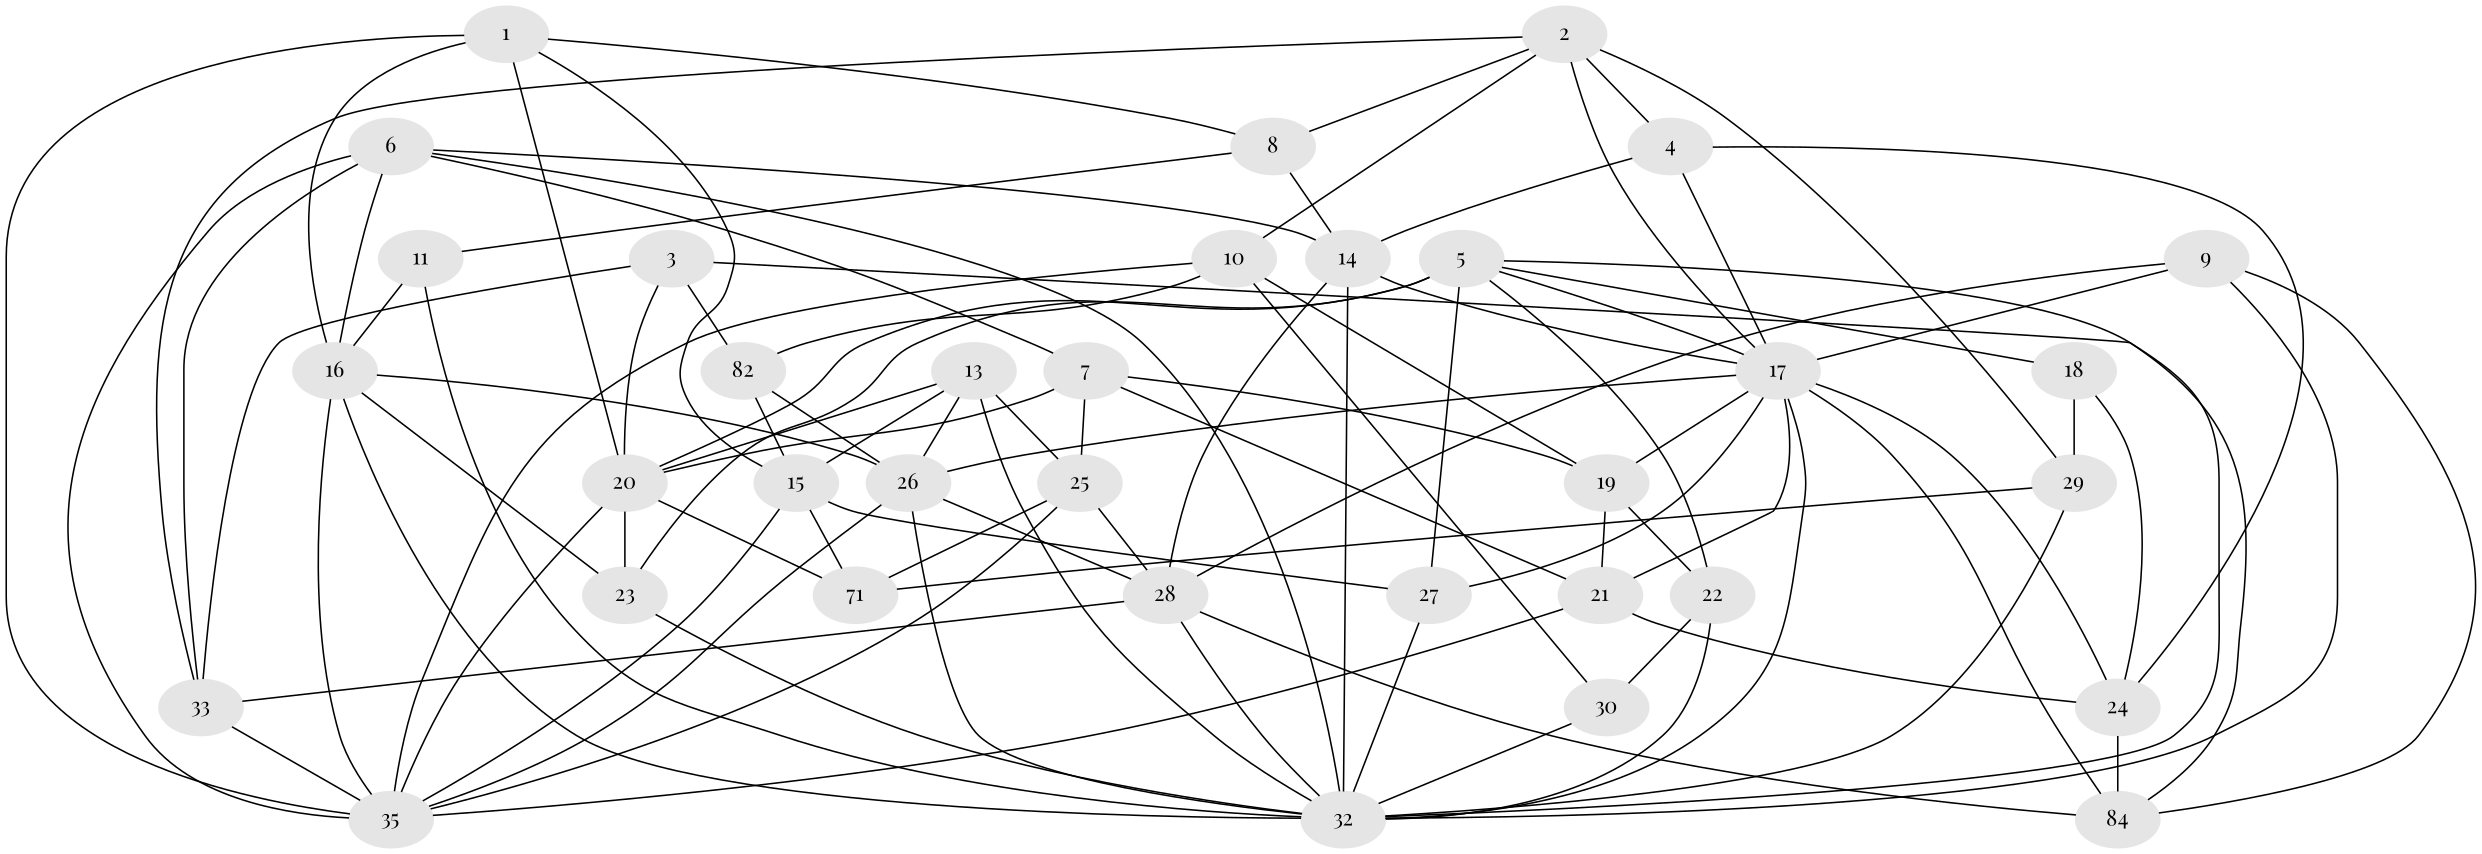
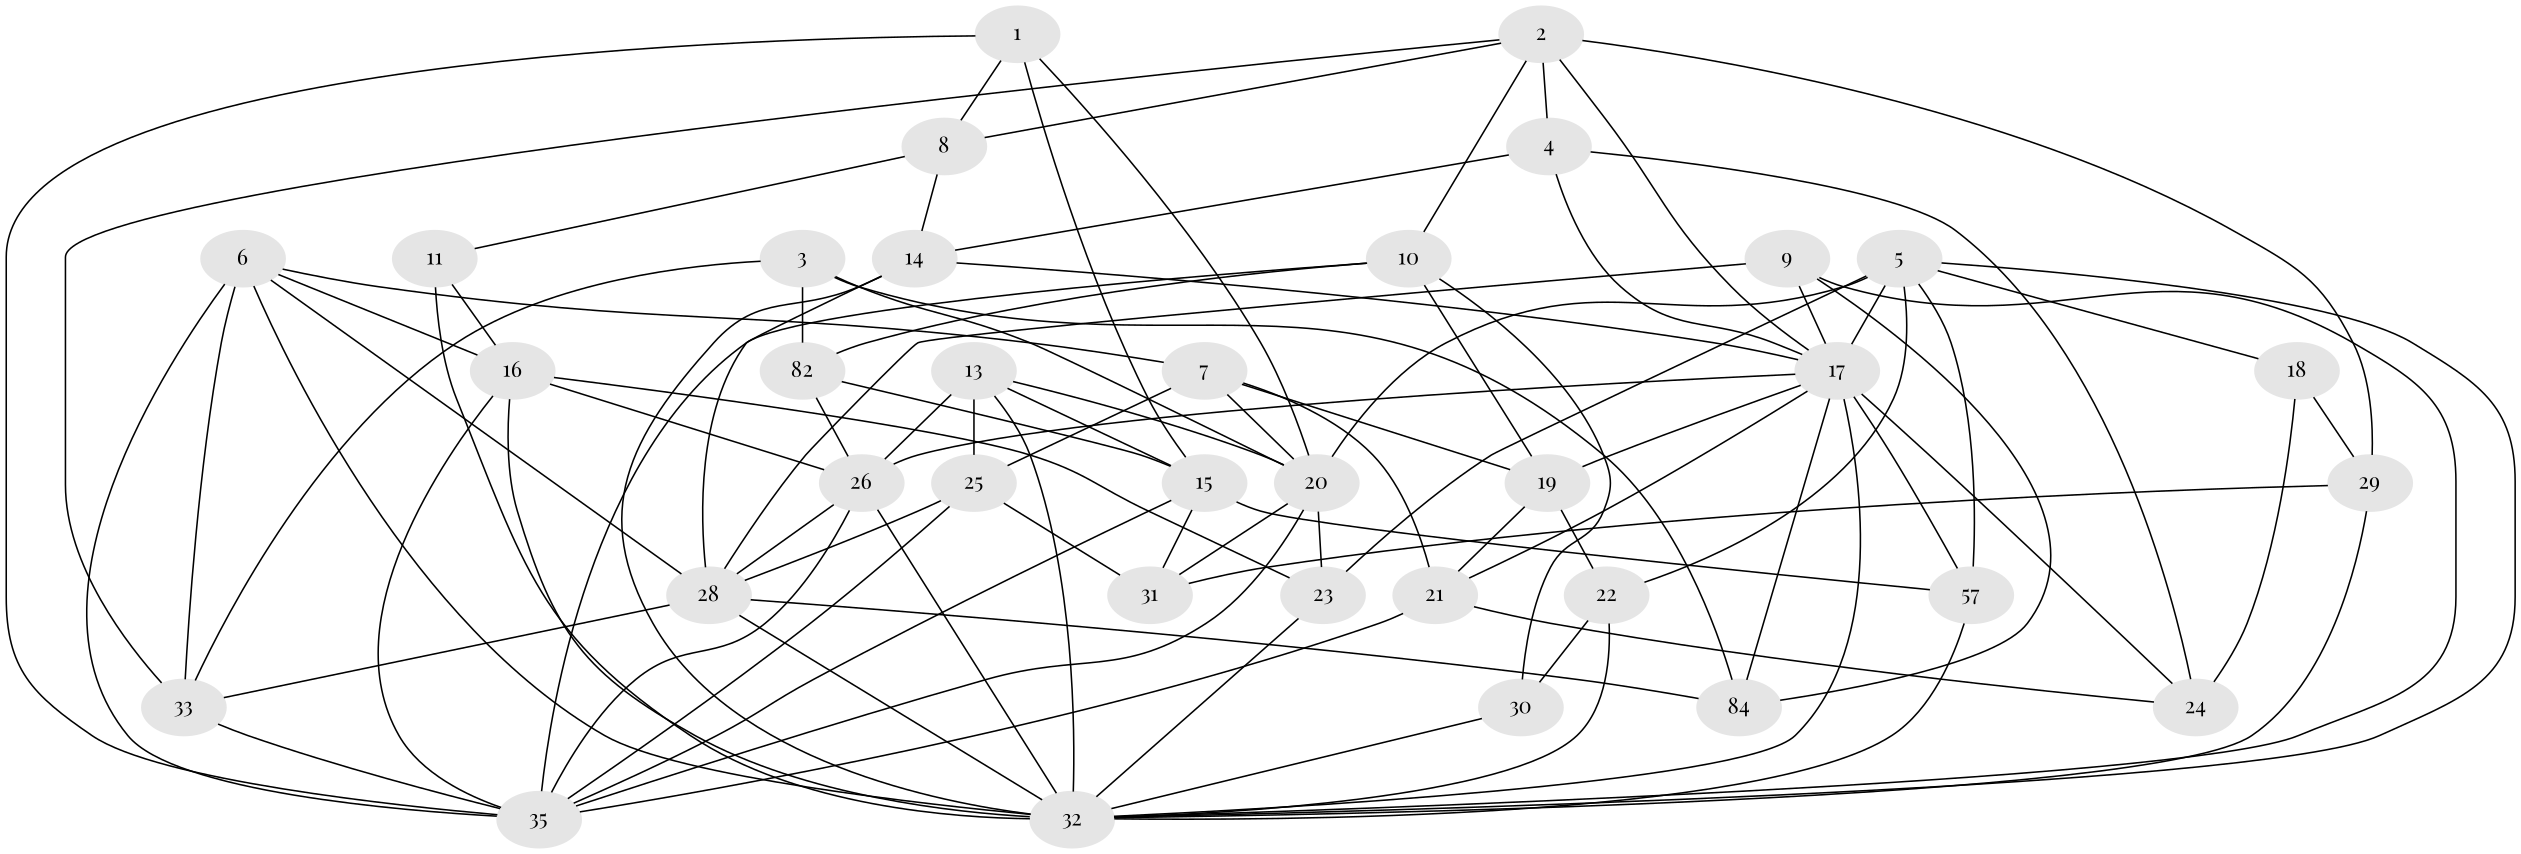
edge "1" -- "16": removed
edge "6" -- "14": now "6" -- "28"
node "71": label "71" -> "31"
node "27": label "27" -> "57"
edge "24" -- "84": removed
